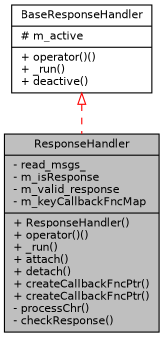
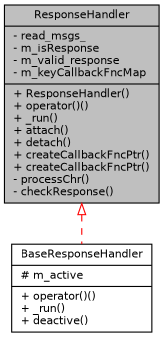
edge "ResponseHandler" -> "BaseResponseHandler": reversed
